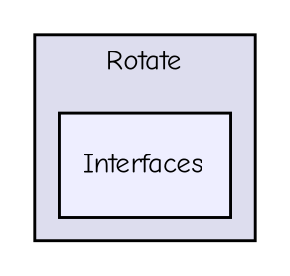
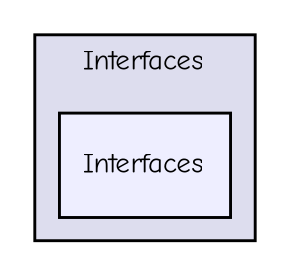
cluster "Rotate": label "Rotate" -> "Interfaces"
